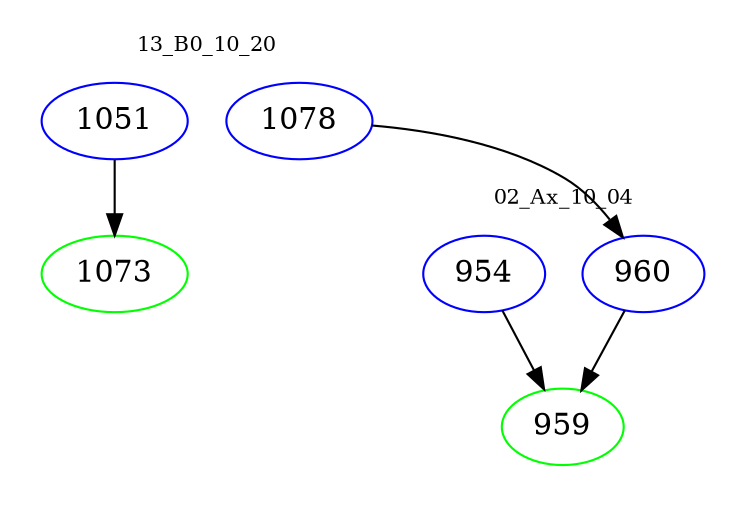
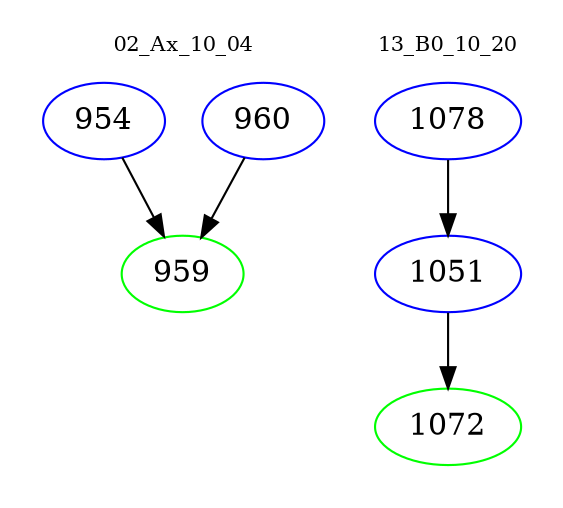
edge "1078" -> "960": now "1078" -> "1051"
node "1073": label "1073" -> "1072"
